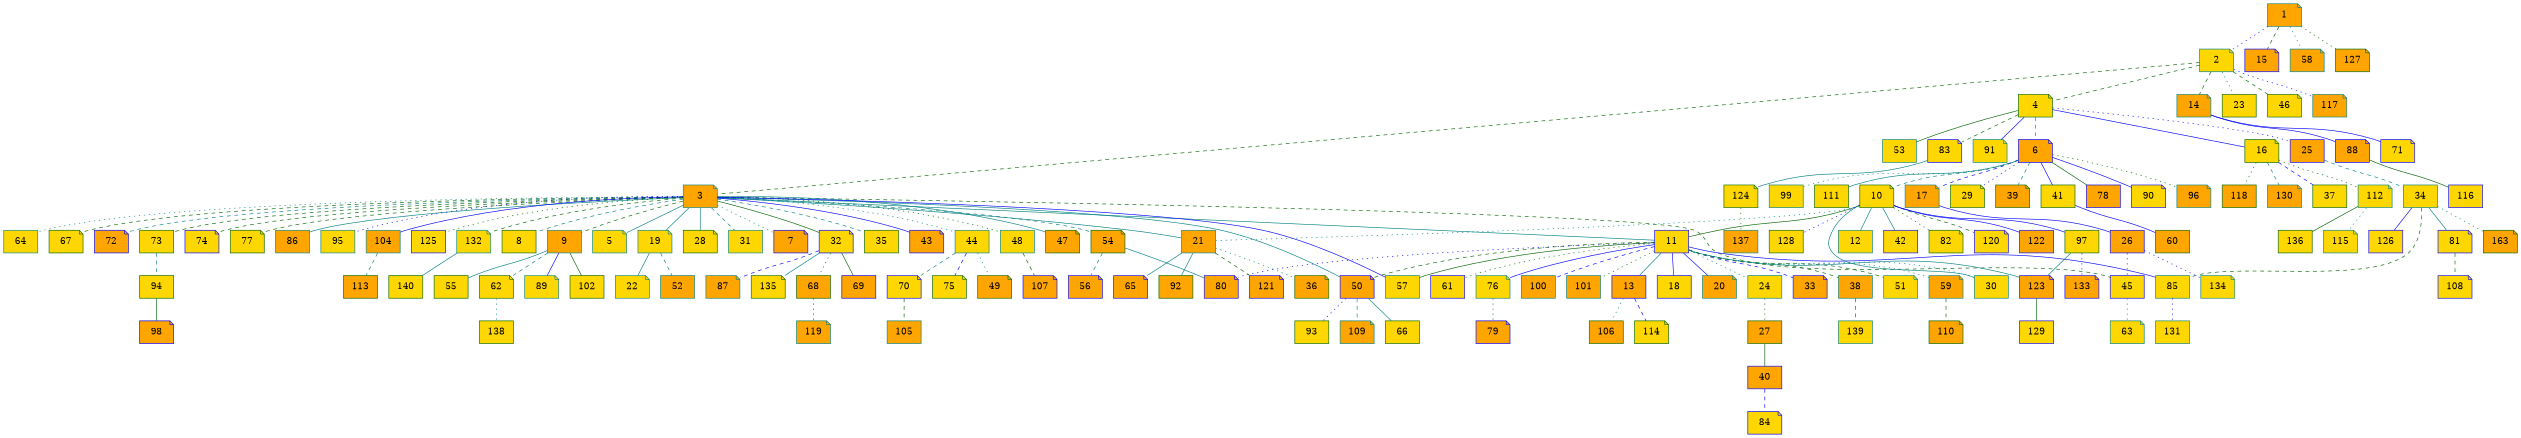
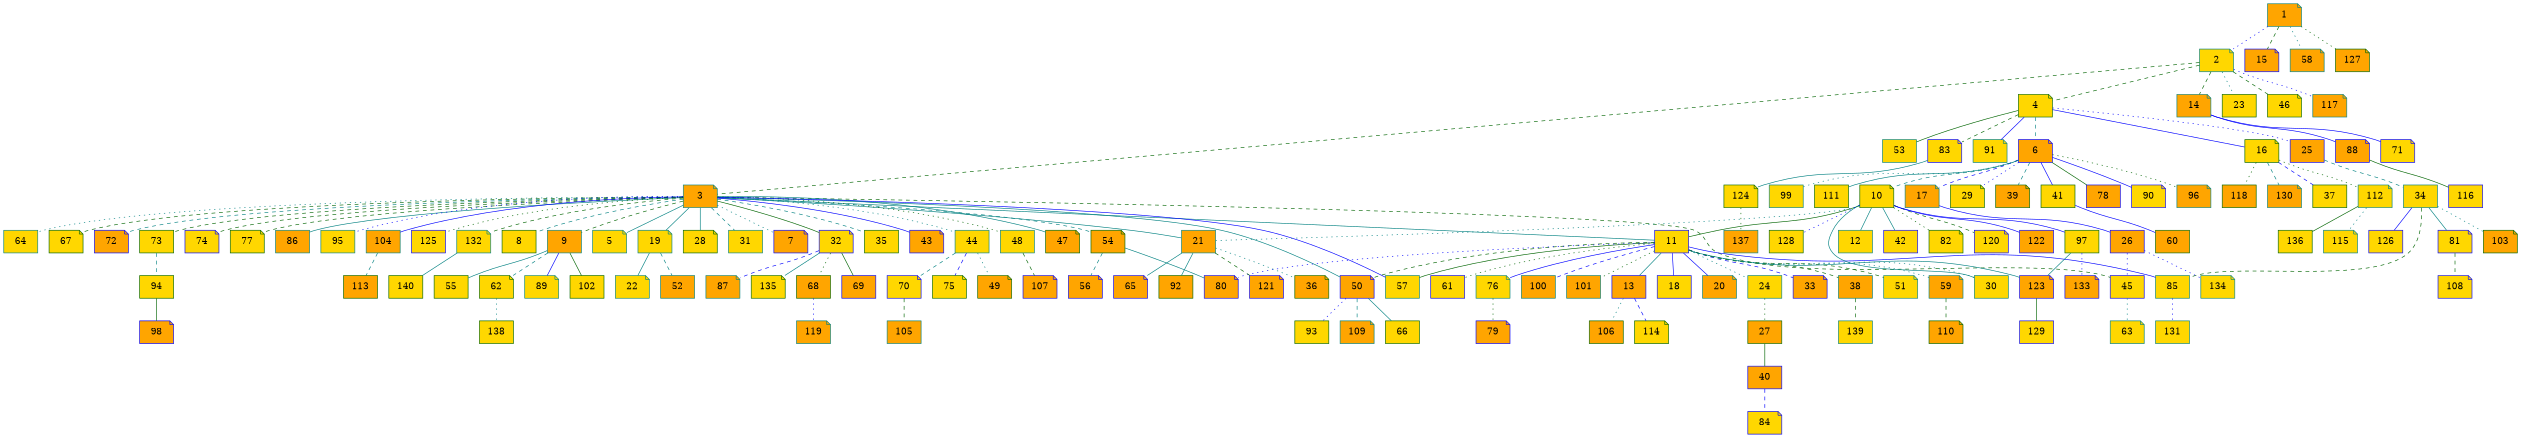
node "163": label "163" -> "103"
